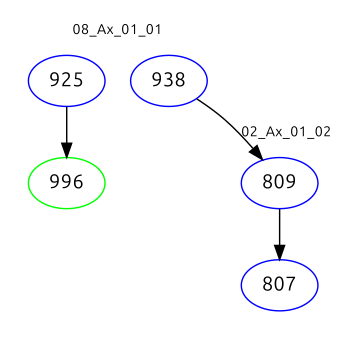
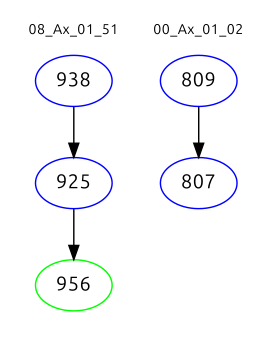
cluster "08_Ax_01_01": label "08_Ax_01_01" -> "08_Ax_01_51"
edge "938" -> "809": now "938" -> "925"
cluster "02_Ax_01_02": label "02_Ax_01_02" -> "00_Ax_01_02"
node "996": label "996" -> "956"
